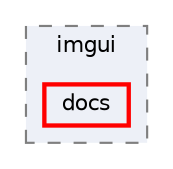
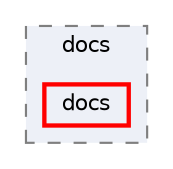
cluster "imgui": label "imgui" -> "docs"
